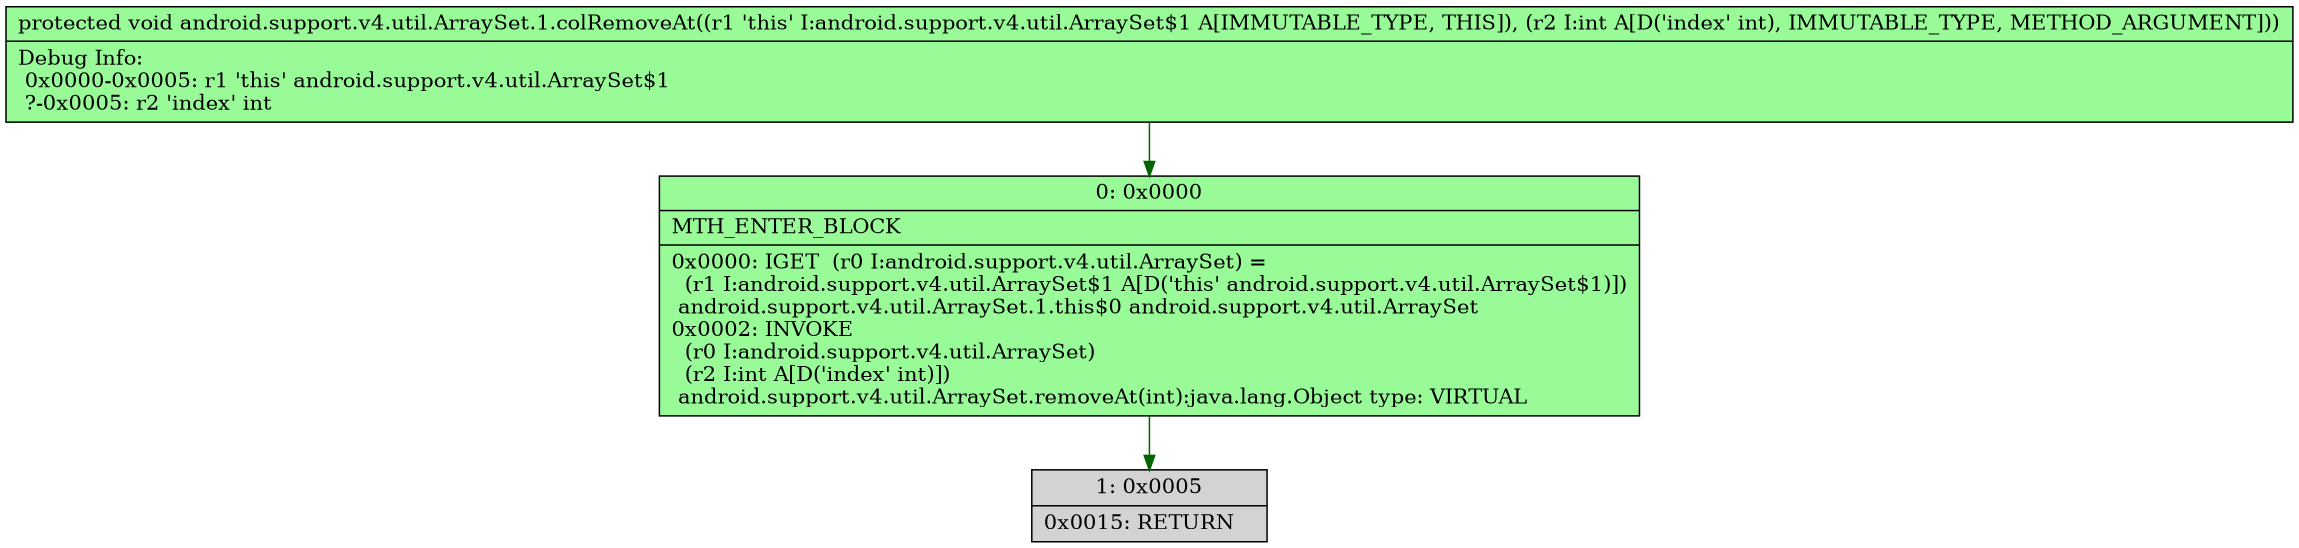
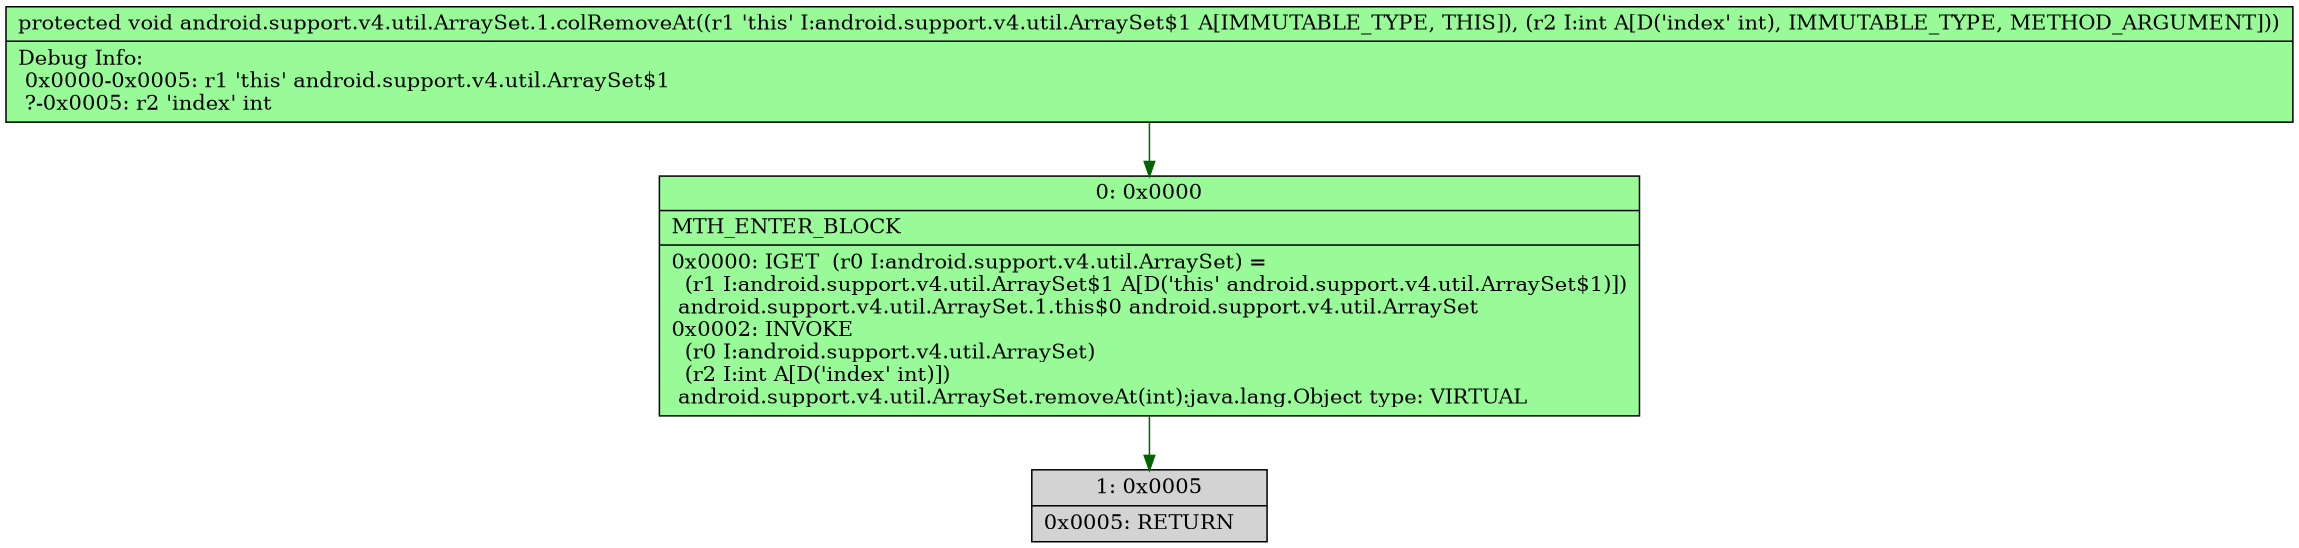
node "1: 0x0005": text "0x0015: RETURN" -> "0x0005: RETURN"
